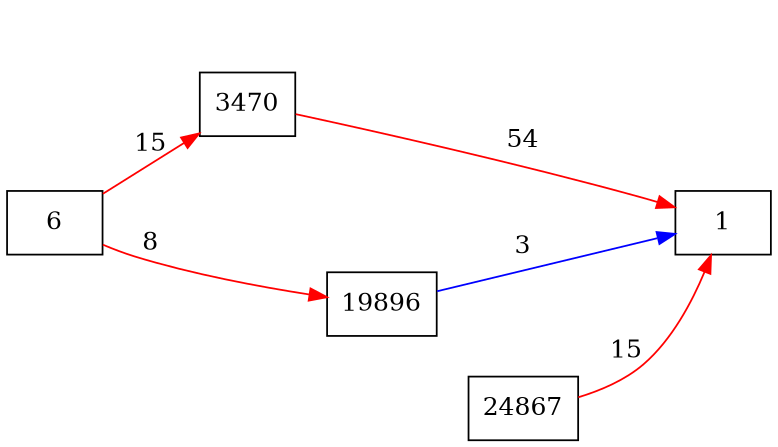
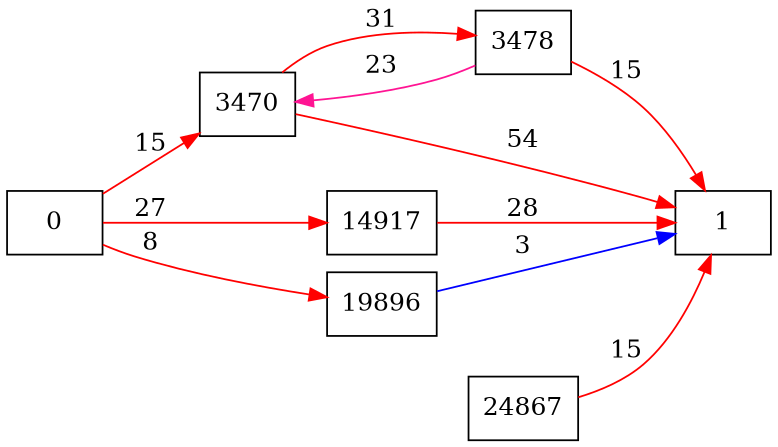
node "3478": added
node "6": label "6" -> "0"
node "14917": added
